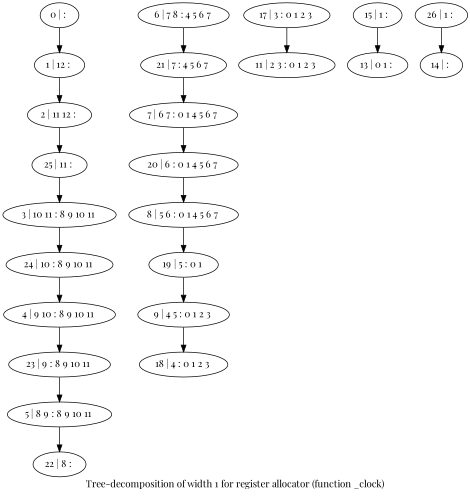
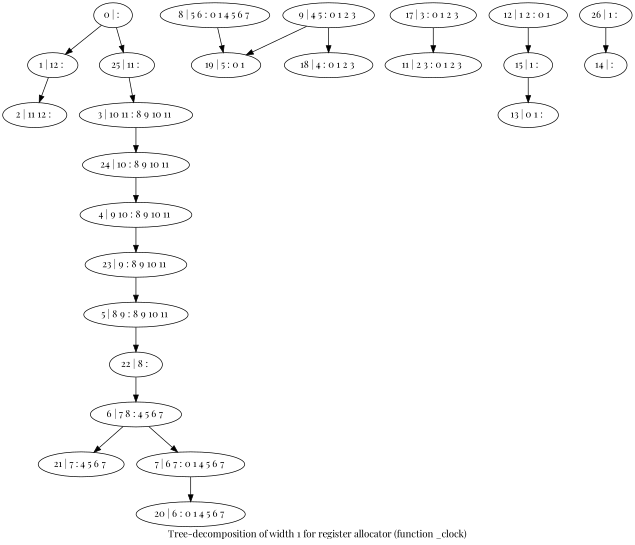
node "12 | 1 2 : 0 1": added
edge "21 | 7 : 4 5 6 7" -> "7 | 6 7 : 0 1 4 5 6 7": now "6 | 7 8 : 4 5 6 7" -> "7 | 6 7 : 0 1 4 5 6 7"
edge "2 | 11 12 :" -> "25 | 11 :": now "0 | :" -> "25 | 11 :"
edge "20 | 6 : 0 1 4 5 6 7" -> "8 | 5 6 : 0 1 4 5 6 7": removed
edge "19 | 5 : 0 1" -> "9 | 4 5 : 0 1 2 3": reversed
edge "22 | 8 :" -> "6 | 7 8 : 4 5 6 7": added
